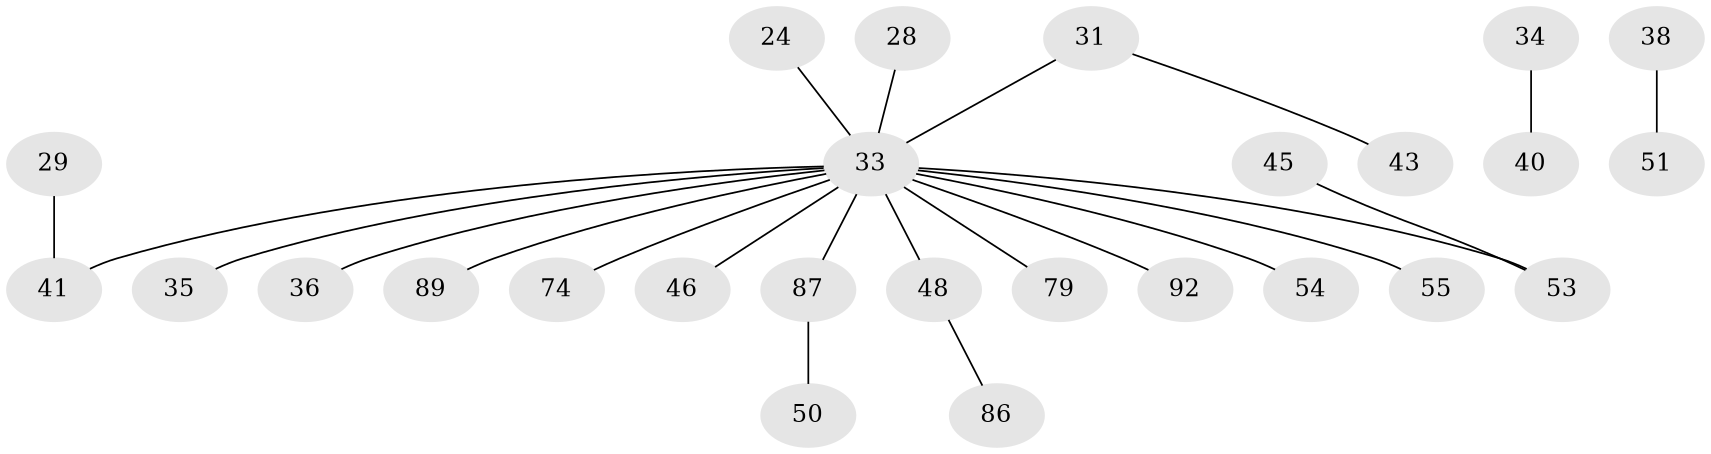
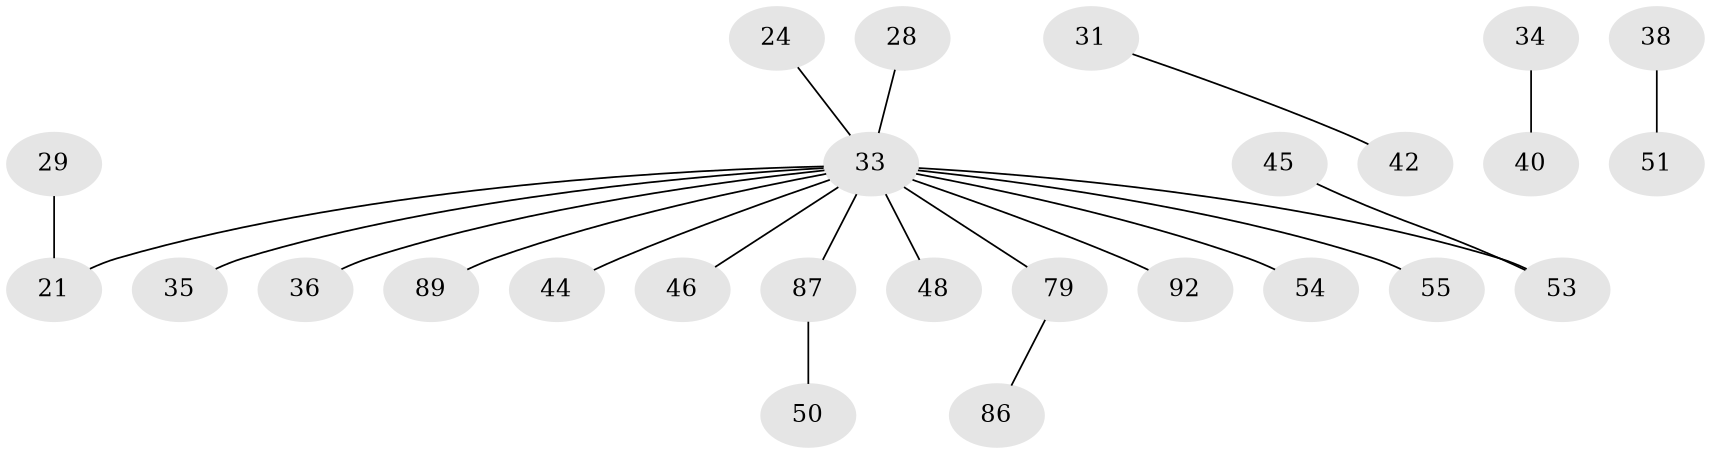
edge "31" -- "33": removed
node "43": label "43" -> "42"
node "41": label "41" -> "21"
node "74": label "74" -> "44"
edge "48" -- "86": now "79" -- "86"
